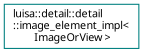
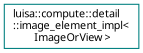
node "luisa::detail::detail ::image_element_impl< ImageOrView >": label "luisa::detail::detail ::image_element_impl< ImageOrView >" -> "luisa::compute::detail ::image_element_impl< ImageOrView >"
